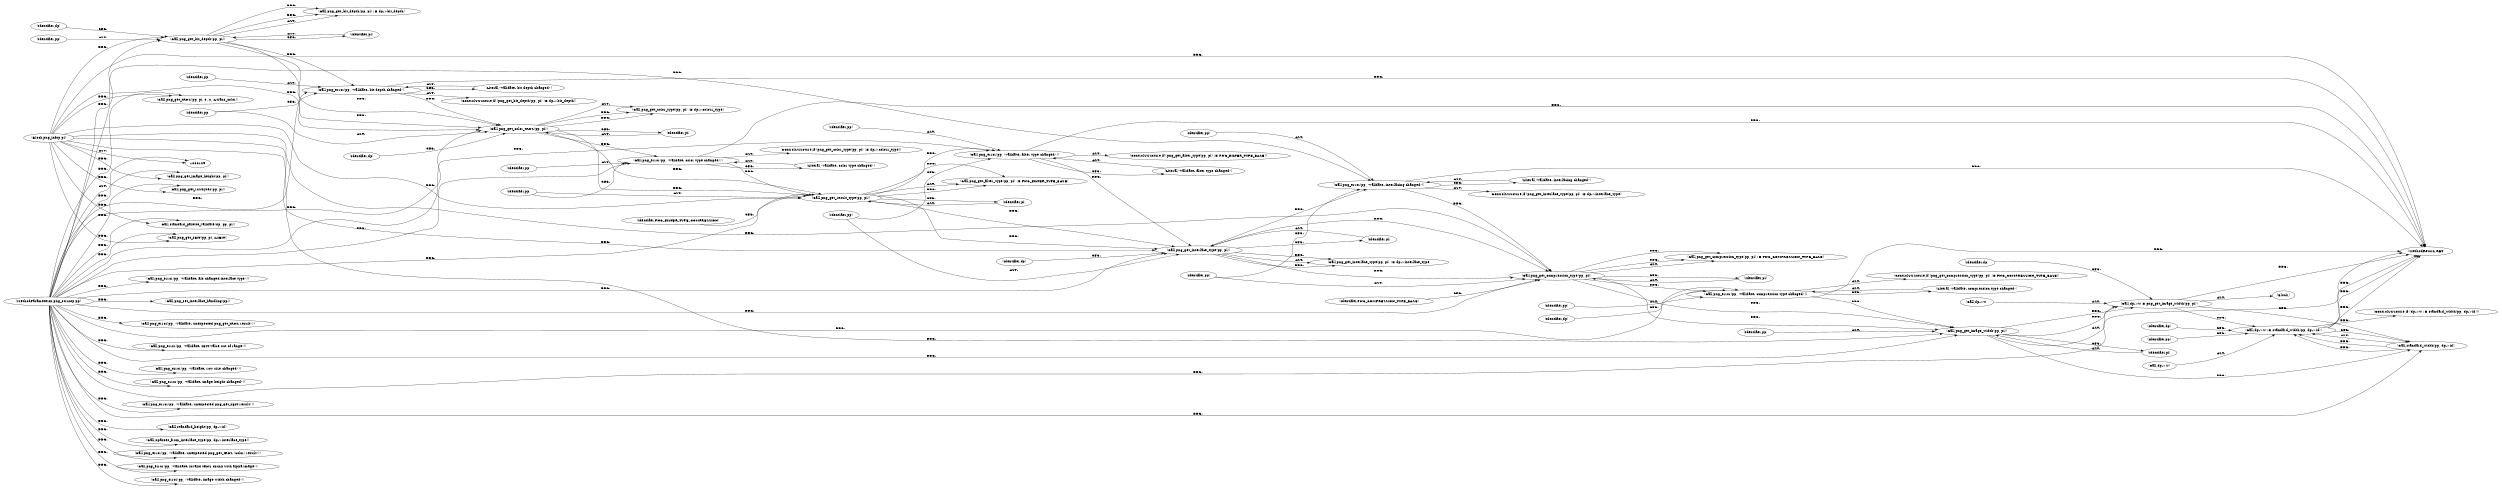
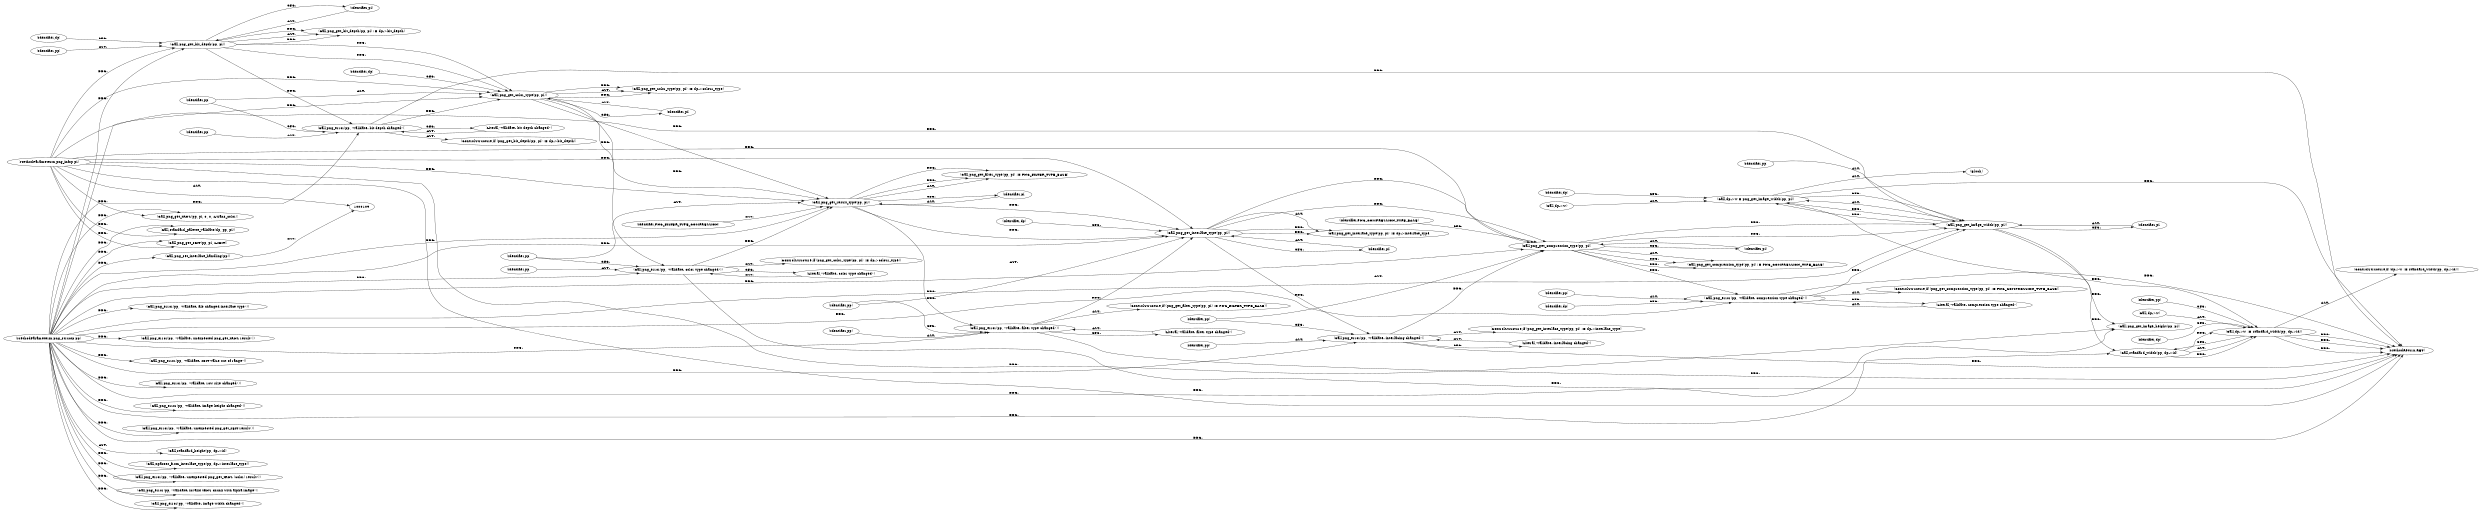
node "(Call,png_get_color_tRNS(pp, pi))": label "(Call,png_get_color_tRNS(pp, pi))" -> "(Call,png_get_color_type(pp, pi))"
node "(Block,png_infop pi)": label "(Block,png_infop pi)" -> "(MethodParameterIn,png_infop pi)"
node "(Call,png_get_rowbytes(pp, pi))": removed
edge "(MethodParameterIn,png_structp pp)" -> "1000109": now "(Call,png_set_interlace_handling(pp))" -> "1000109"
edge "(Identifier,PNG_FILTER_TYPE_COMPRESSION)" -> "(Call,png_get_result_type(pp, pi))": label "CFG: " -> "AST: "
edge "(Call,png_get_image_width(pp, pi))" -> "(Call,png_get_image_height(pp, pi))": added, label "DDG:"
edge "(Call,dp->w = png_get_image_width(pp, pi))" -> "(Call,standard_width(pp, dp->id))": now "(Call,dp->w = png_get_image_width(pp, pi))" -> "(Call,png_get_image_width(pp, pi))"
edge "(Call,dp->w != standard_width(pp, dp->id))" -> "(ControlStructure,if (dp->w != standard_width(pp, dp->id)))": label "DDG: " -> "AST: "
edge "(MethodParameterIn,png_structp pp)" -> "(Call,standard_height(pp, dp->id))": label "DDG: " -> "AST: "
